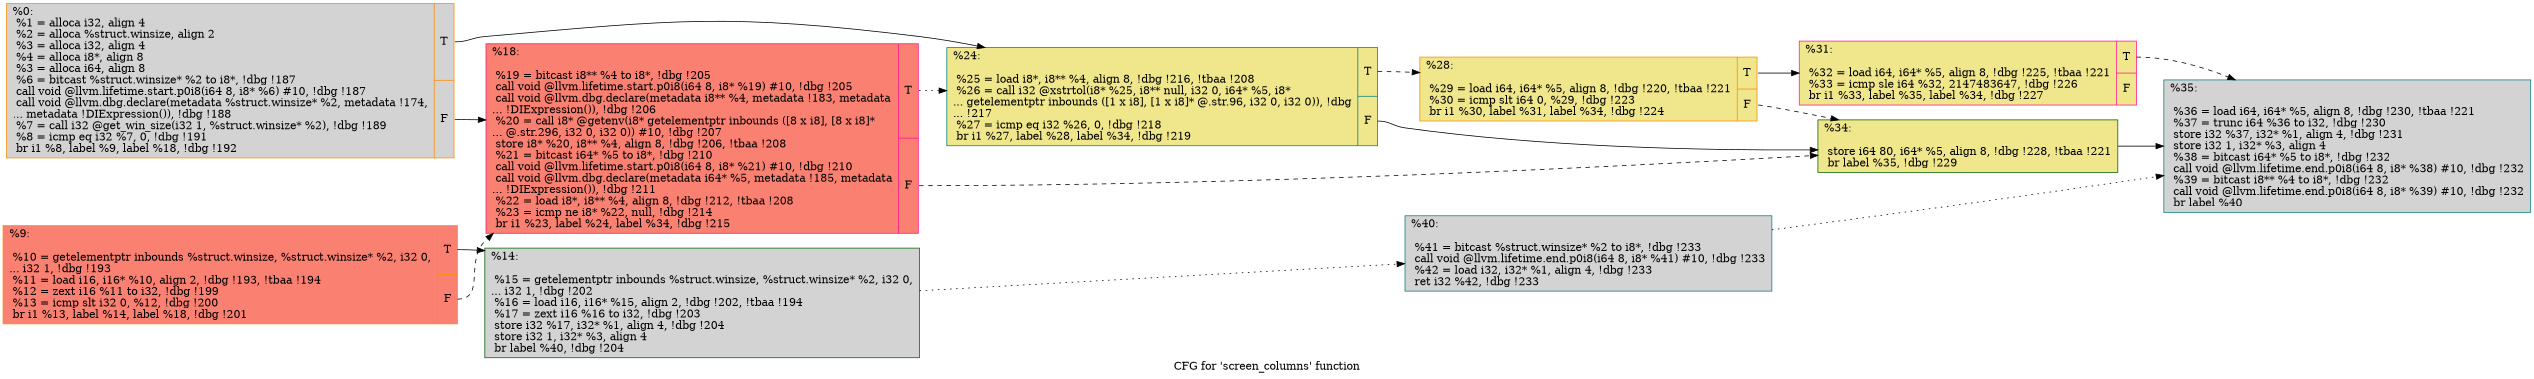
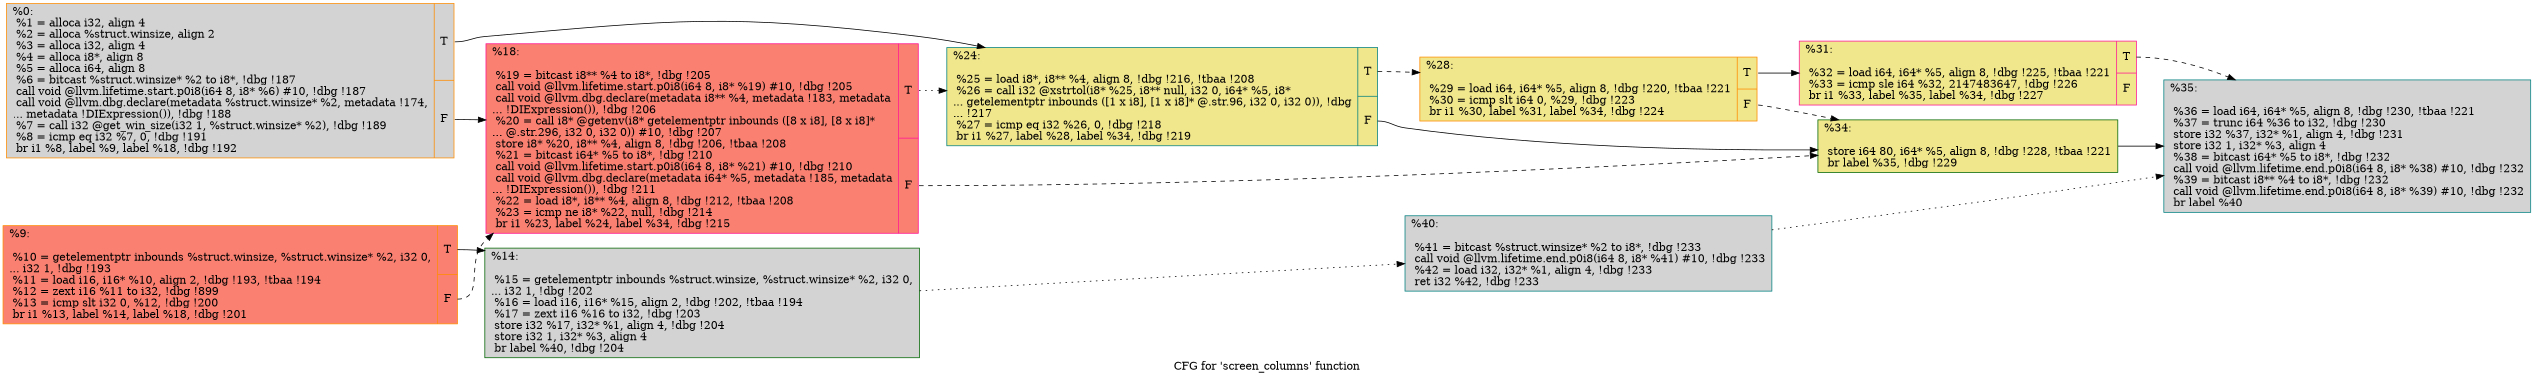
node "%0:": text "%3 = alloca i64, align 8" -> "%5 = alloca i64, align 8"
node "%9:": text "%12 = zext i16 %11 to i32, !dbg !199" -> "%12 = zext i16 %11 to i32, !dbg !899"
